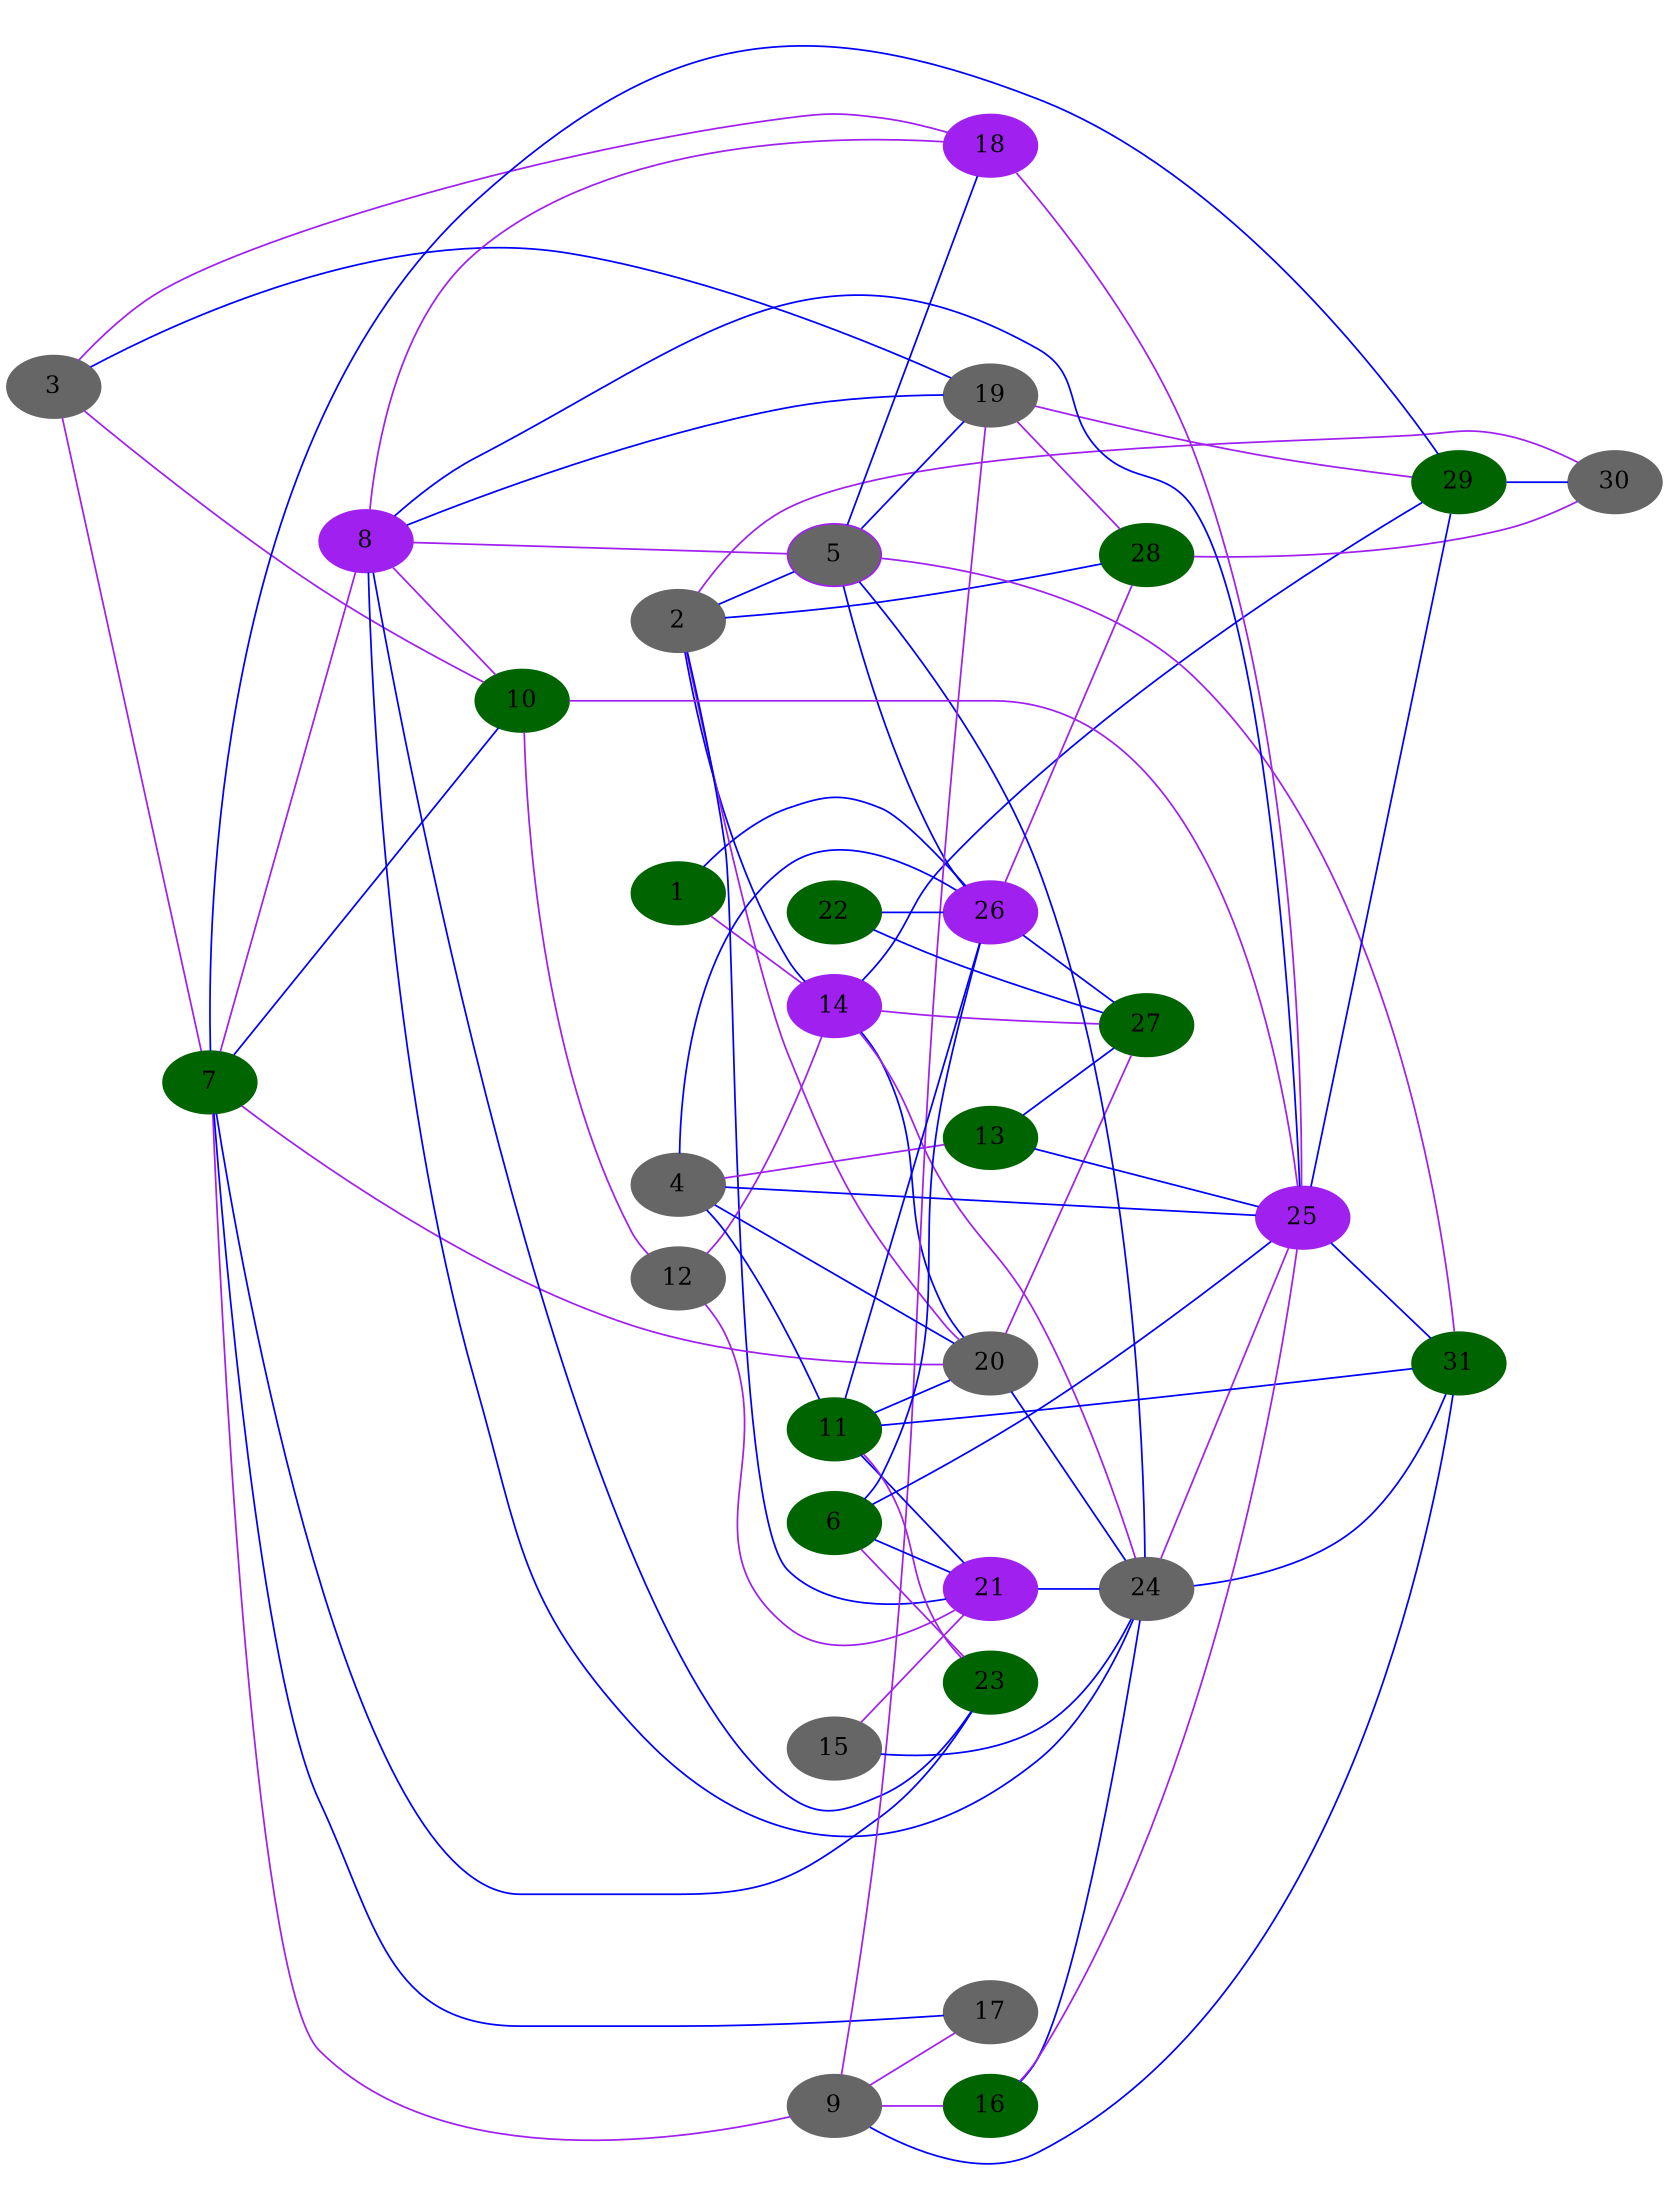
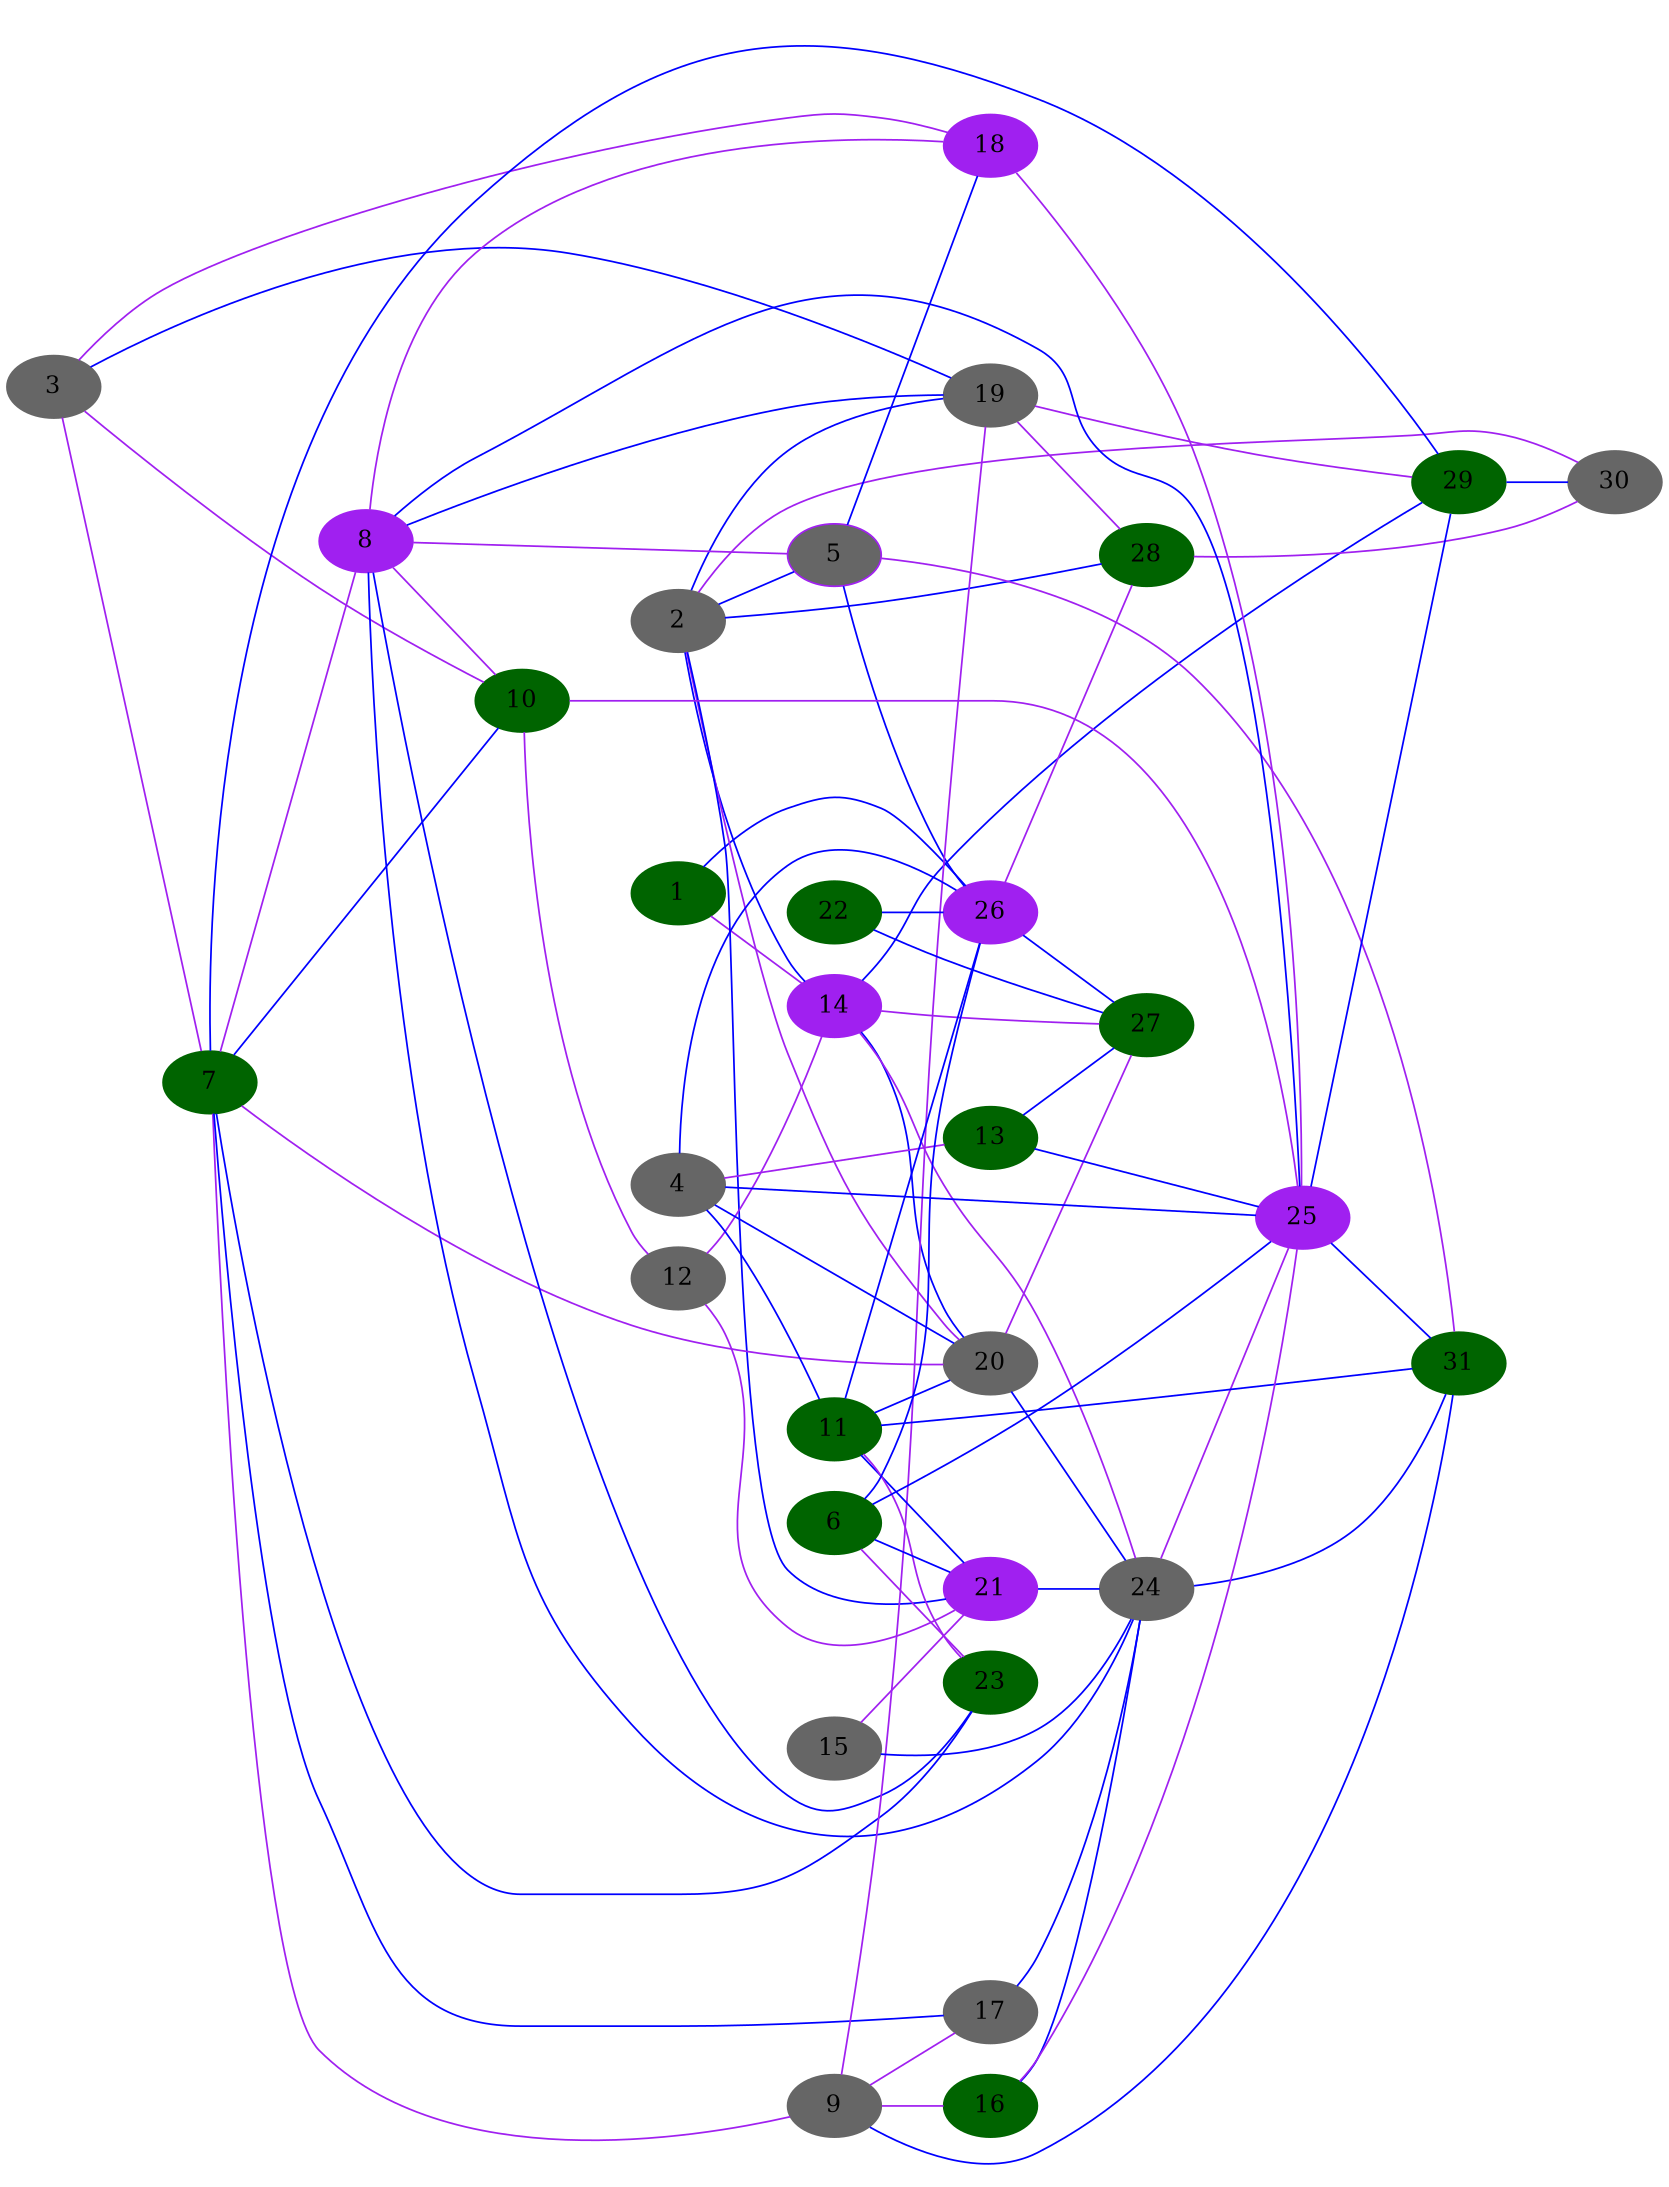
edge "19" -- "5": now "19" -- "2"
edge "5" -- "24": now "17" -- "24"
